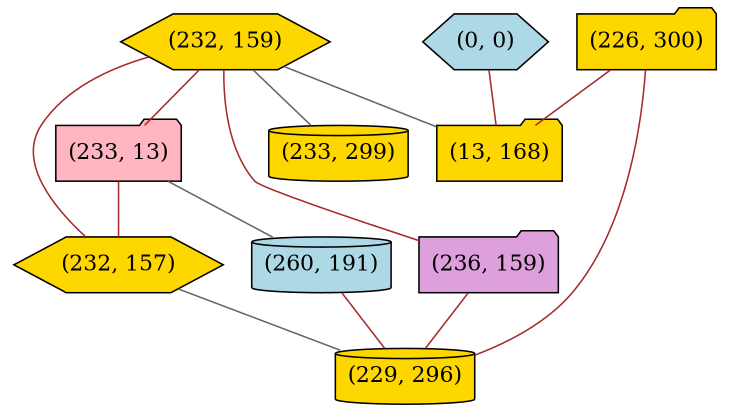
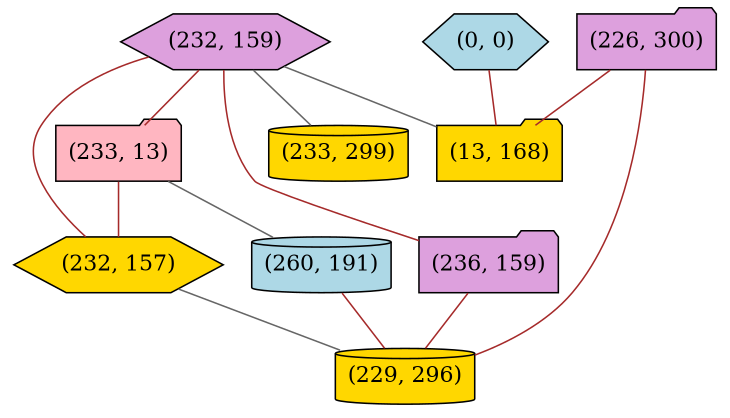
node "(232, 159)": fillcolor gold -> plum
node "(226, 300)": fillcolor gold -> plum
